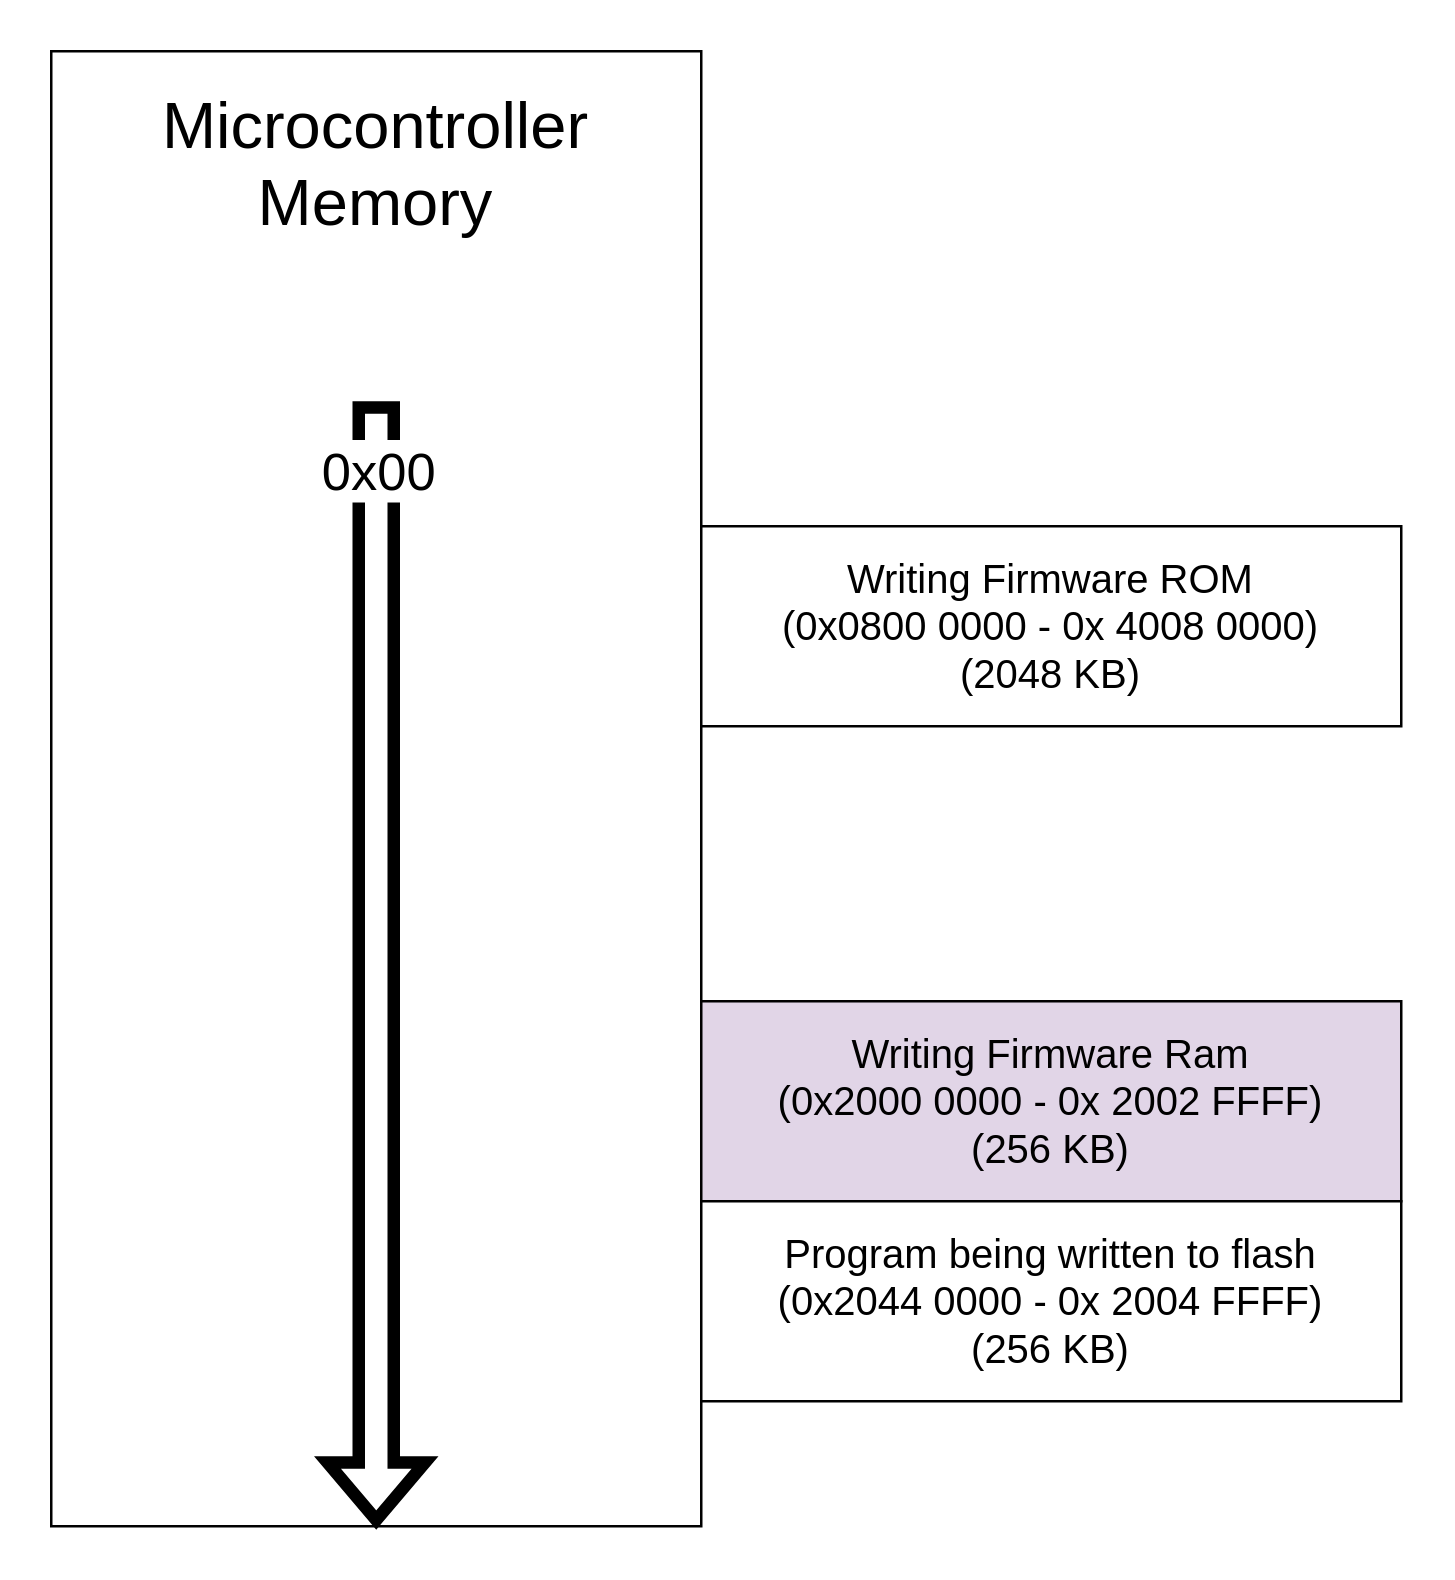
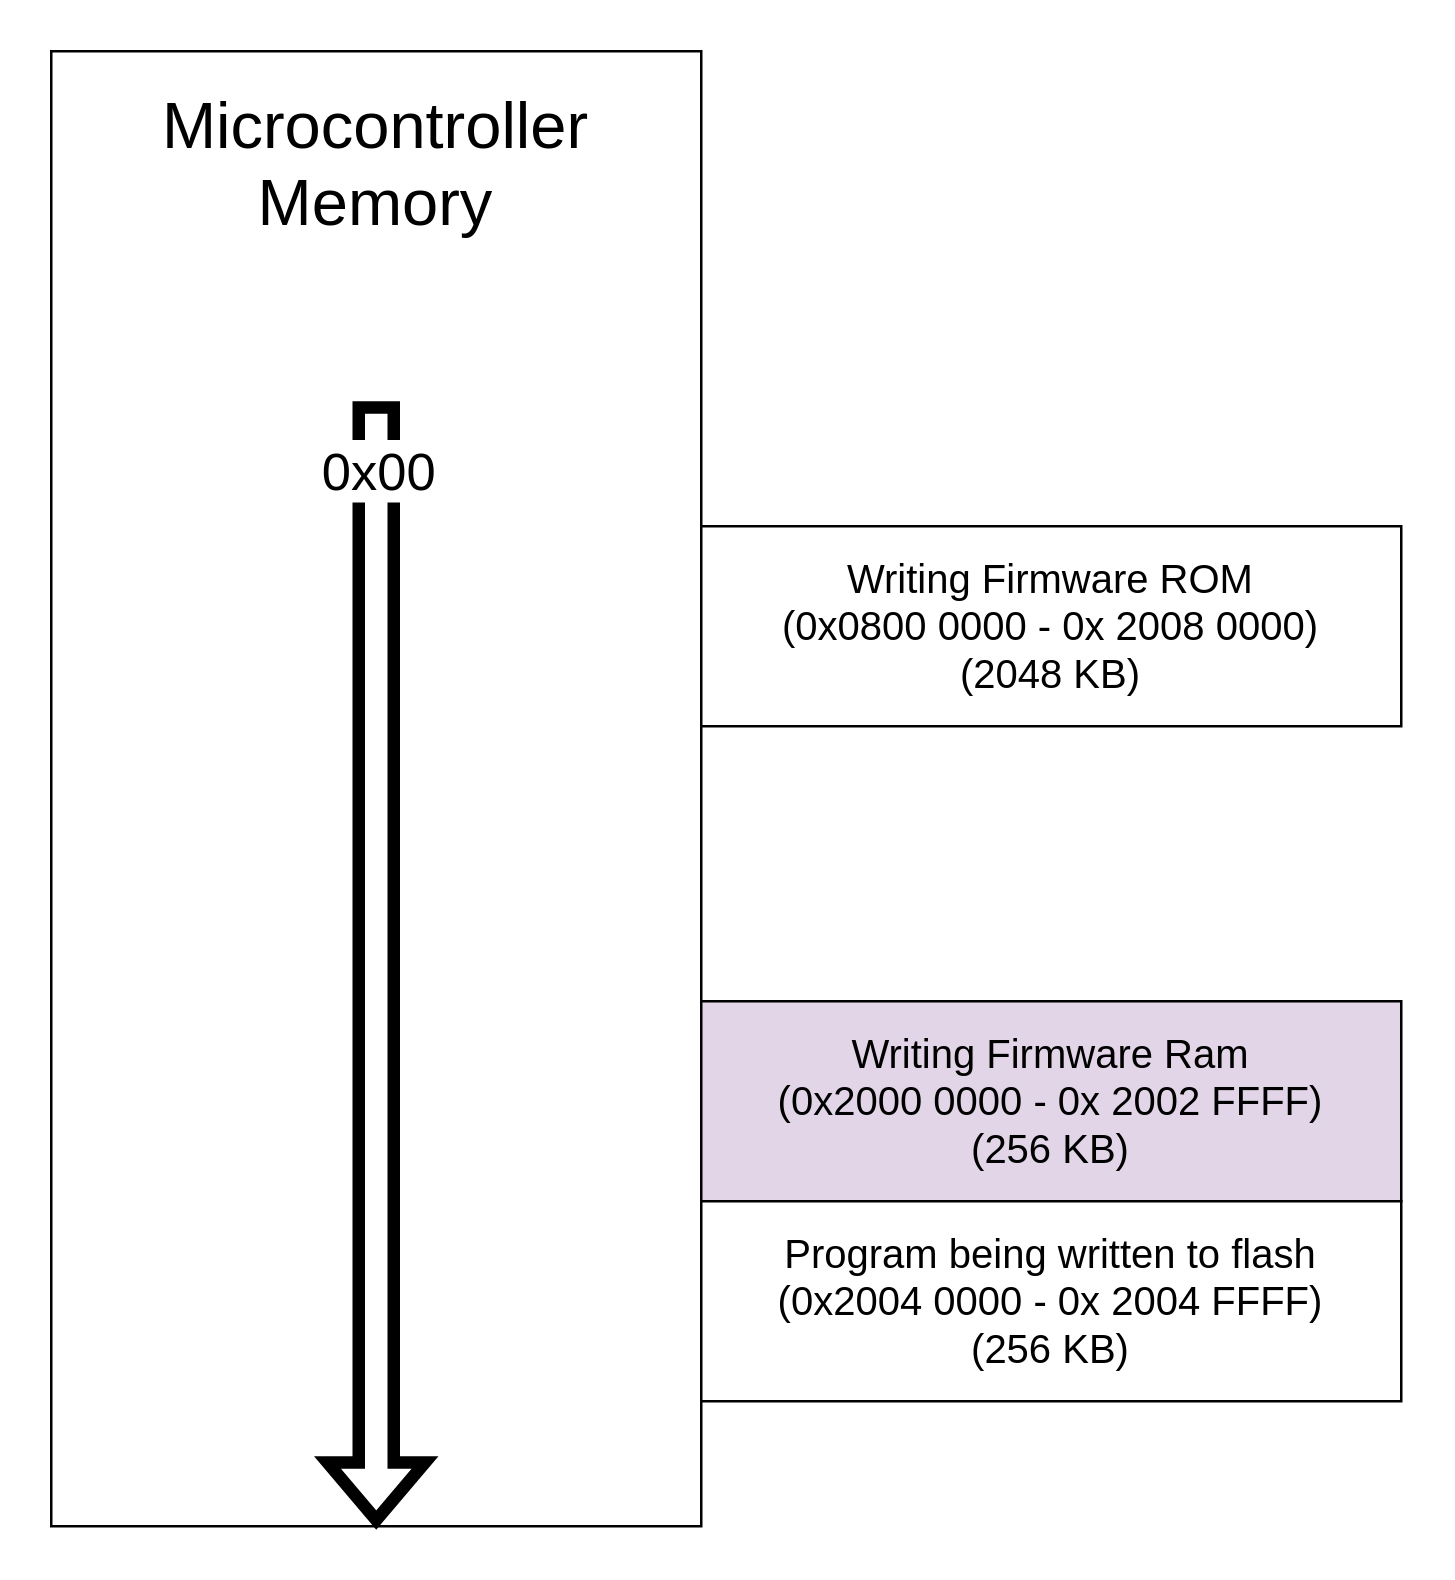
node "Writing Firmware ROM (0x0800 0000 - 0x 4008 0000) (2048 KB)": label "Writing Firmware ROM (0x0800 0000 - 0x 4008 0000) (2048 KB)" -> "Writing Firmware ROM (0x0800 0000 - 0x 2008 0000) (2048 KB)"
node "Program being written to flash (0x2044 0000 - 0x 2004 FFFF) (256 KB)": label "Program being written to flash (0x2044 0000 - 0x 2004 FFFF) (256 KB)" -> "Program being written to flash (0x2004 0000 - 0x 2004 FFFF) (256 KB)"
